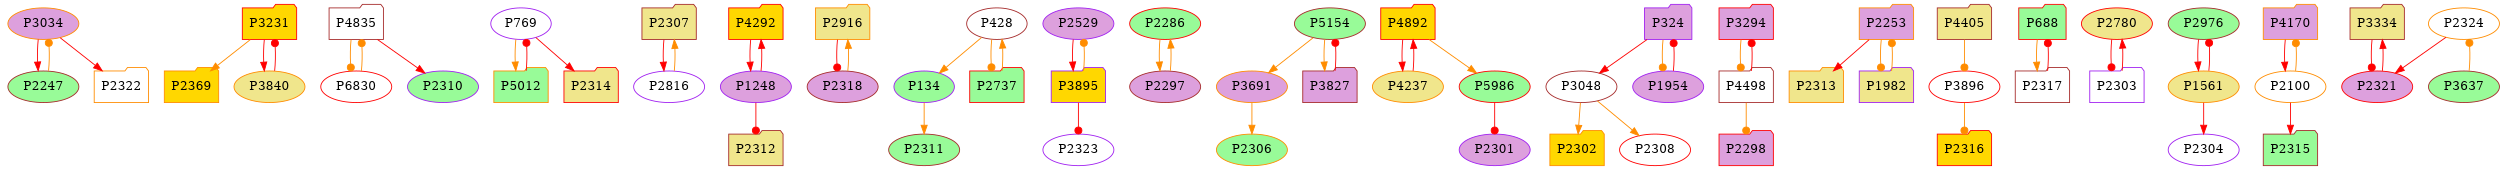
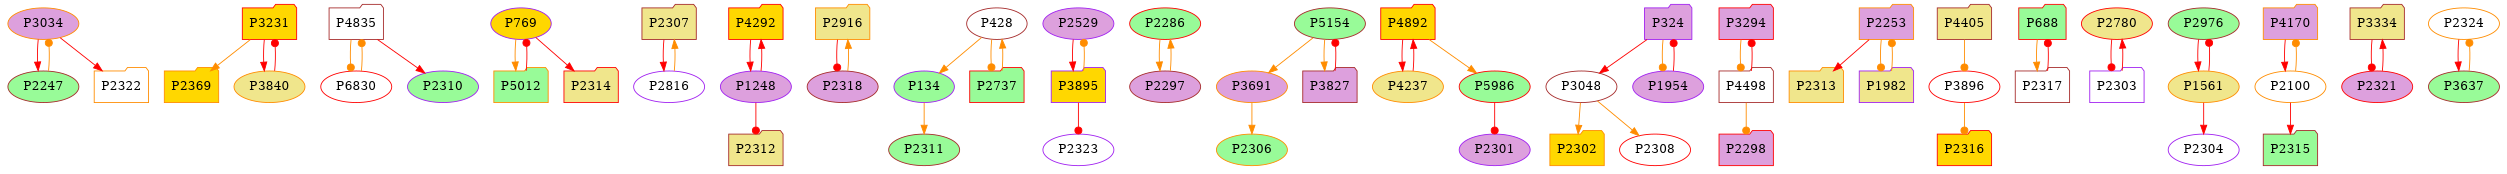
node "P769": fillcolor white -> gold
edge "P2324" -> "P2321": now "P2324" -> "P3637"
